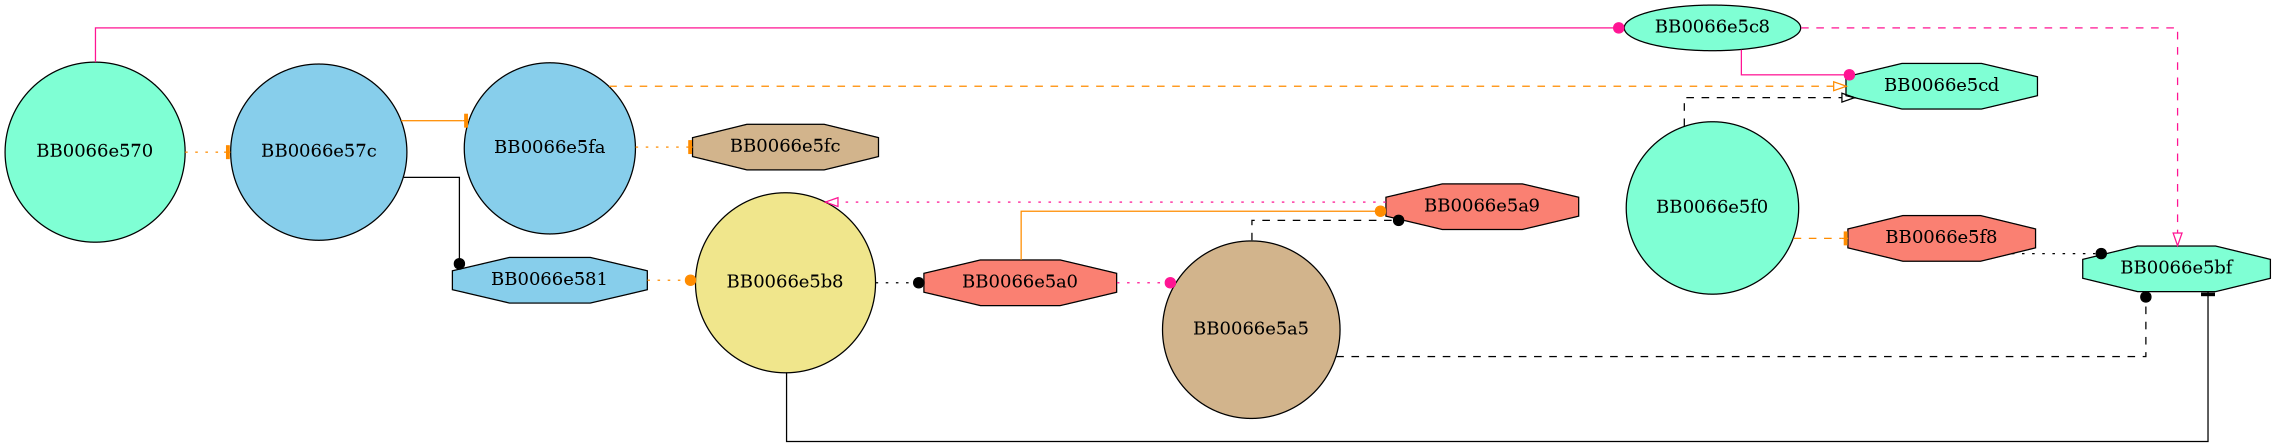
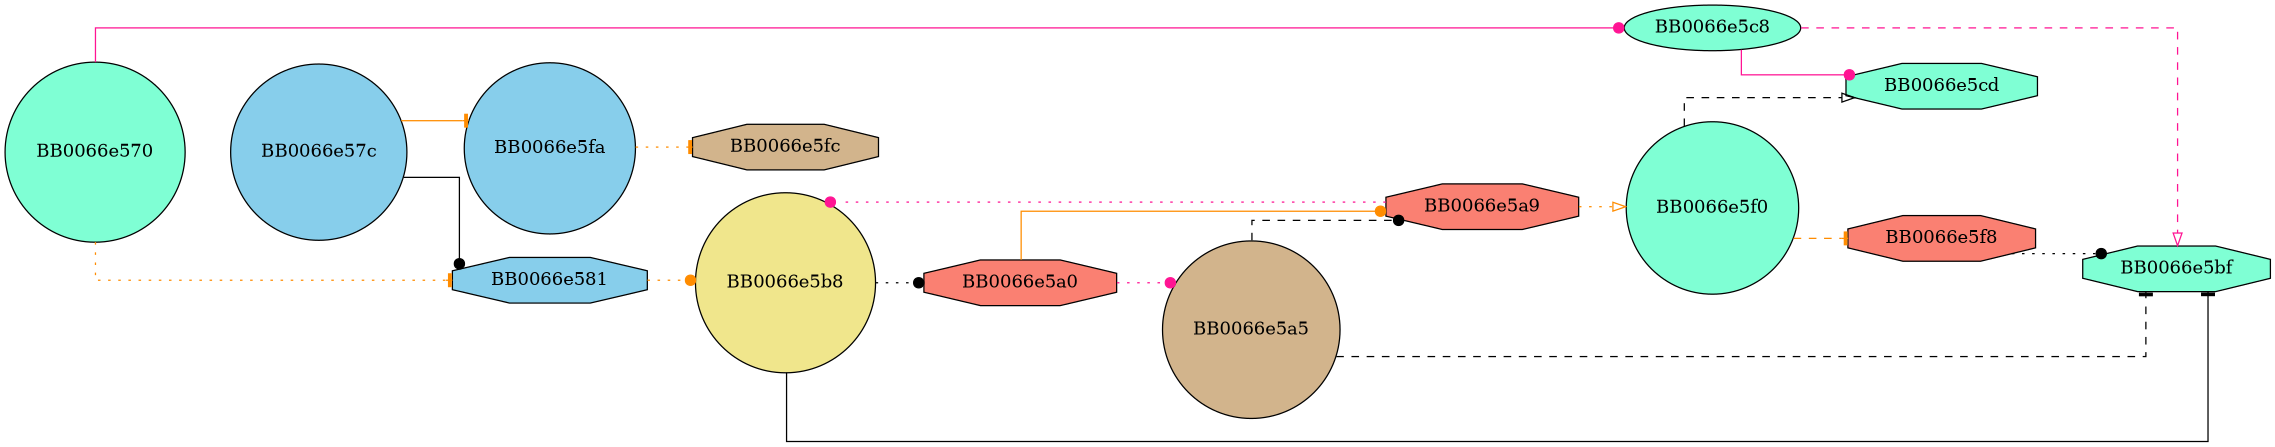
edge "BB0066e5fa" -> "BB0066e5cd": removed
edge "BB0066e570" -> "BB0066e57c": now "BB0066e570" -> "BB0066e581"
edge "BB0066e5a9" -> "BB0066e5b8": arrowhead onormal -> dot
edge "BB0066e5a9" -> "BB0066e5f0": added
edge "BB0066e5a5" -> "BB0066e5bf": arrowhead dot -> tee
